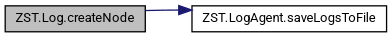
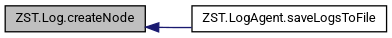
edge "ZST.Log.createNode" -> "ZST.LogAgent.saveLogsToFile": reversed
